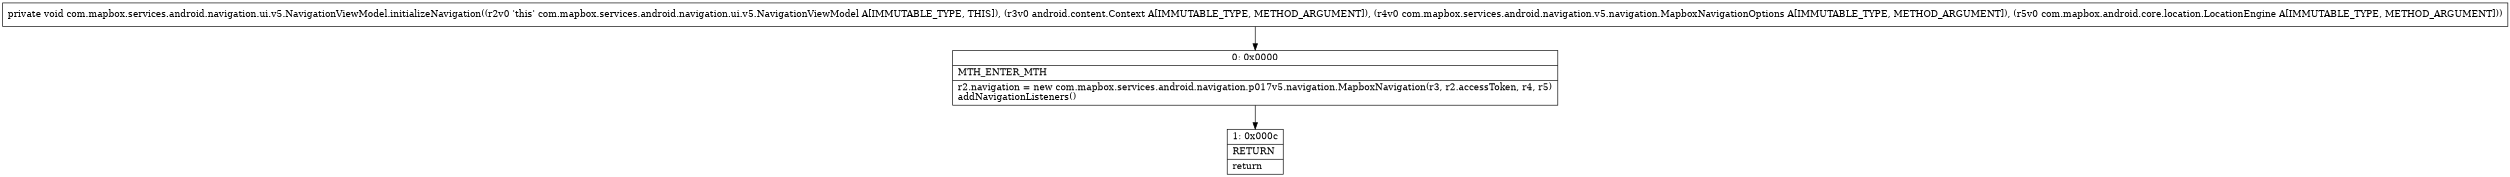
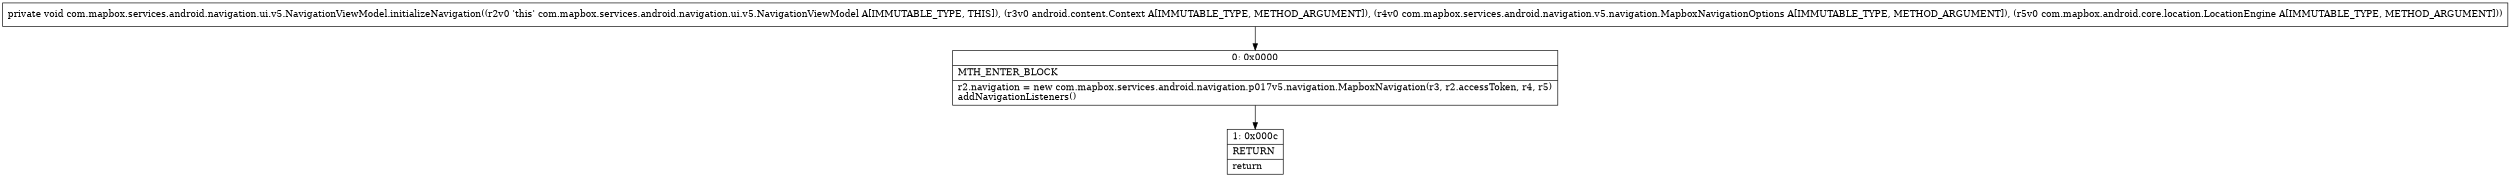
node "0: 0x0000": text "MTH_ENTER_MTH" -> "MTH_ENTER_BLOCK"
